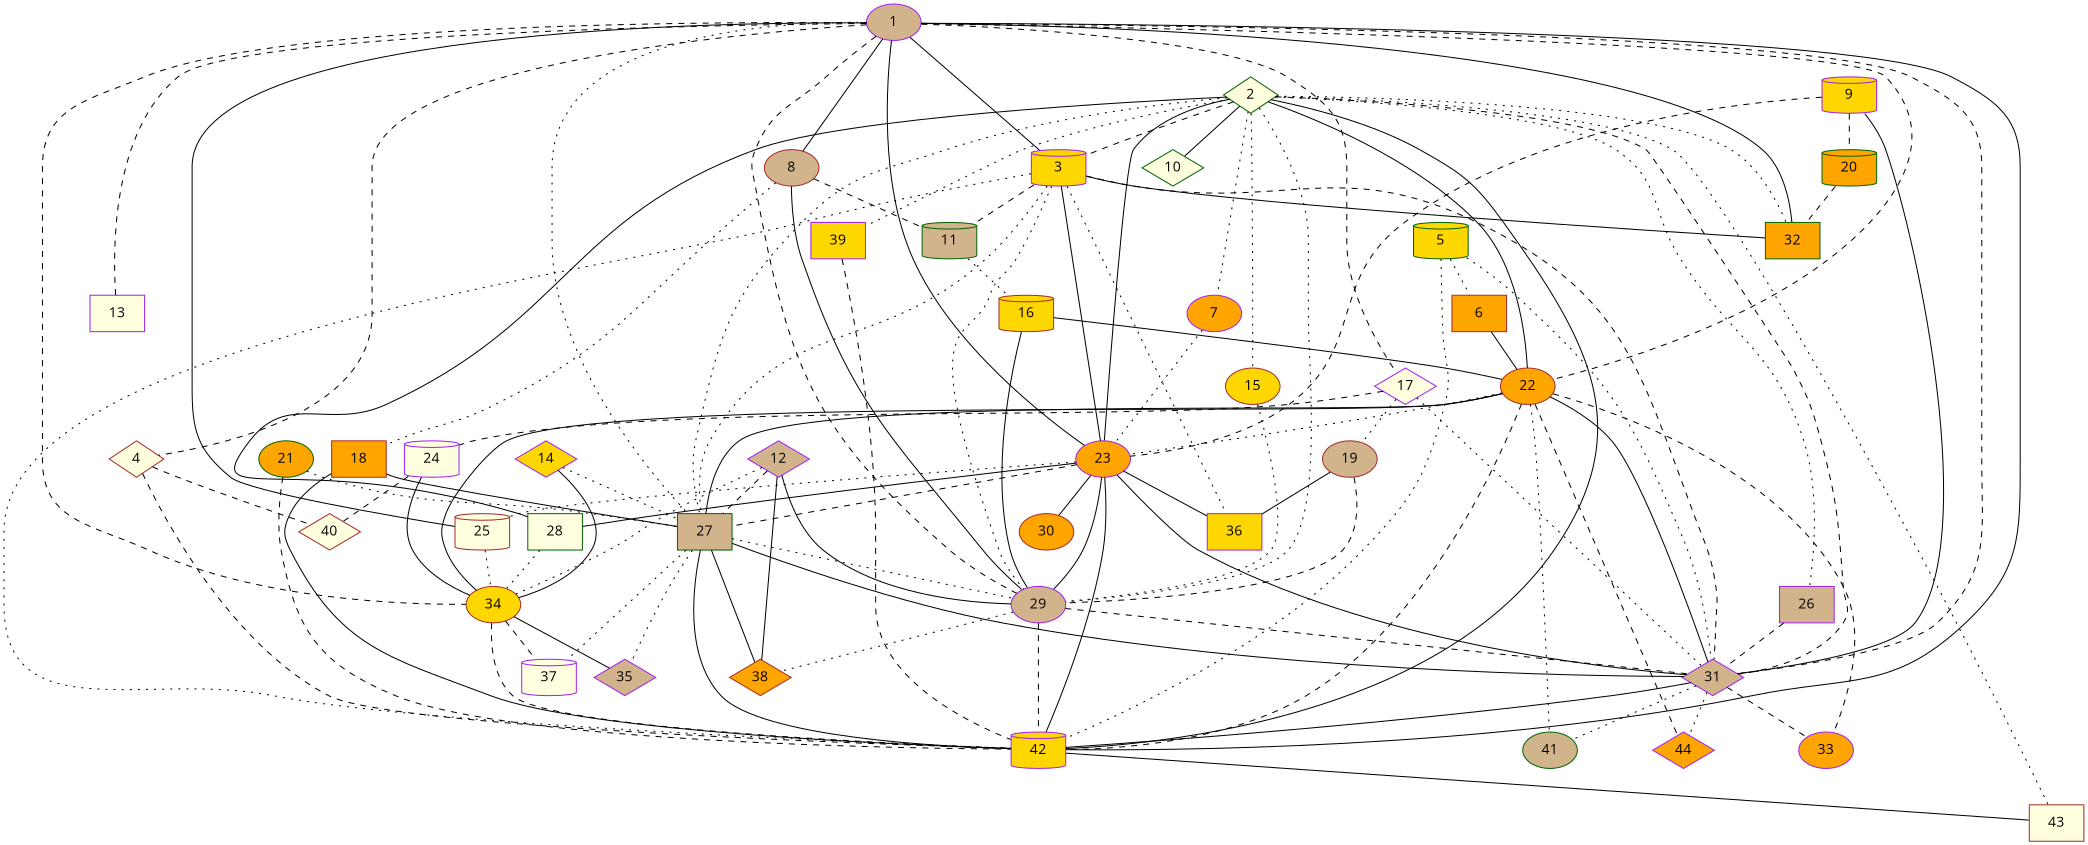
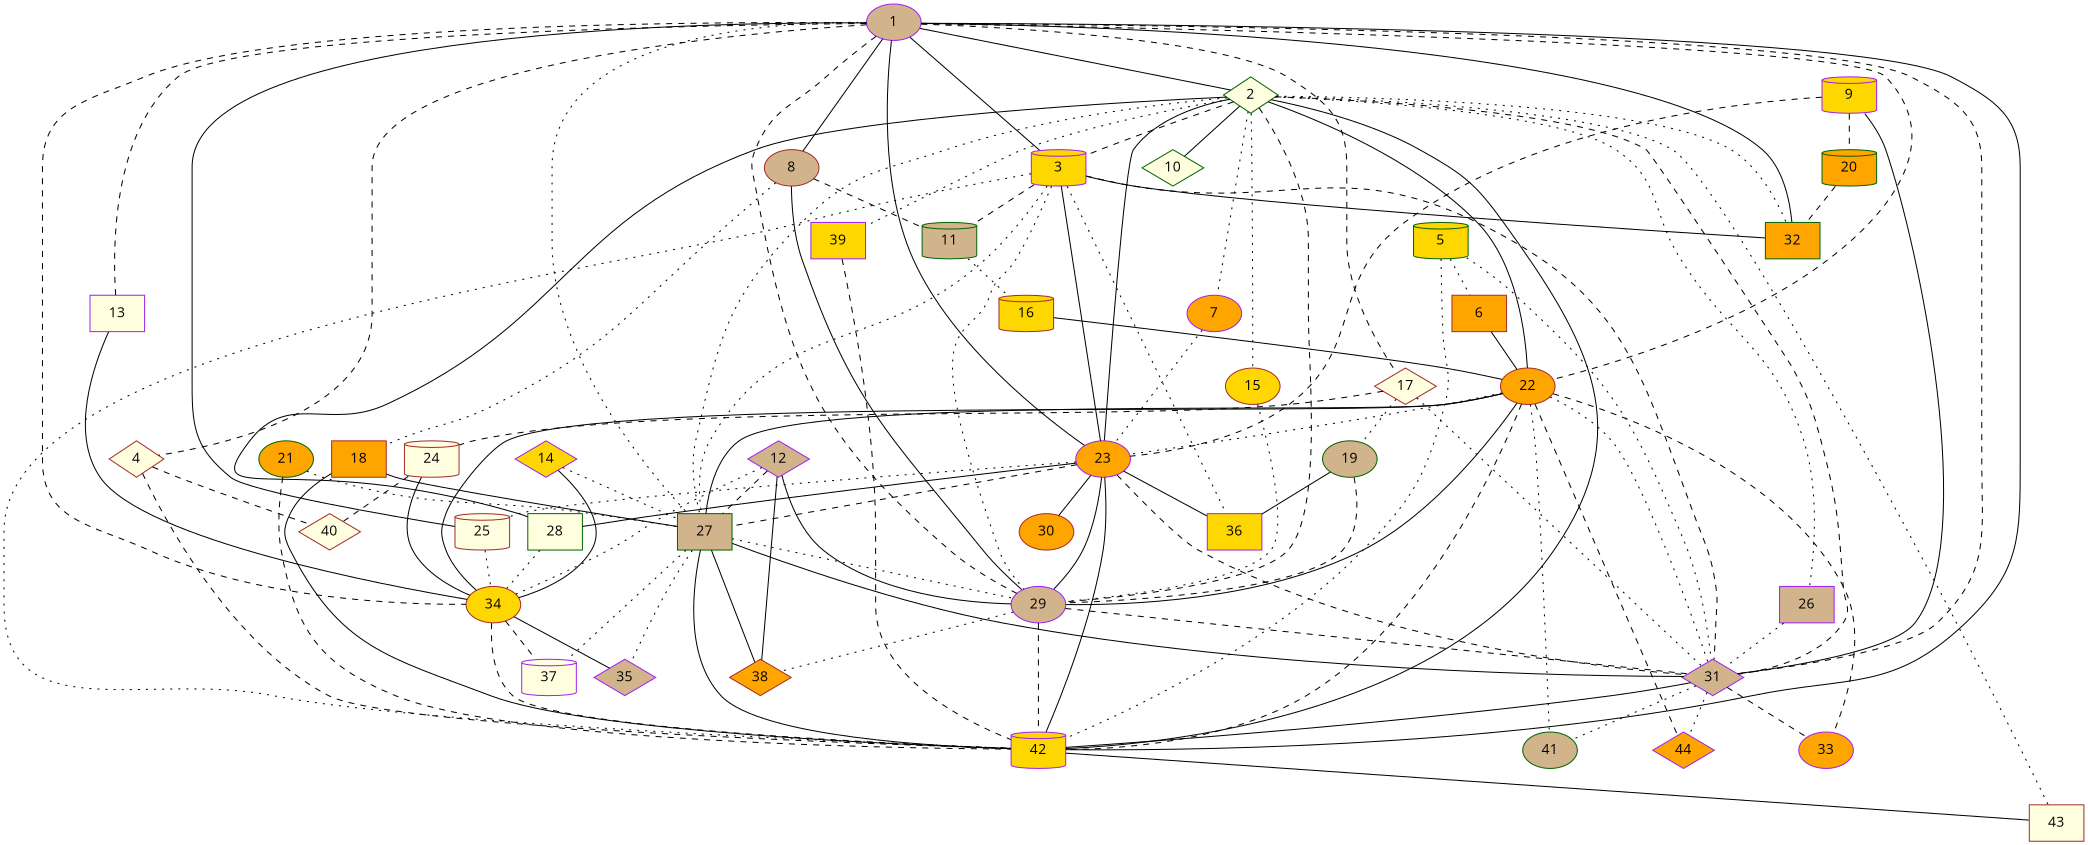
edge "1" -- "2": added
node "17": color purple -> brown
edge "2" -- "29": style dotted -> dashed
node "24": color purple -> brown
node "19": color brown -> darkgreen
edge "16" -- "29": now "22" -- "29"
edge "22" -- "31": style solid -> dotted
edge "13" -- "34": added
edge "23" -- "31": style solid -> dashed
edge "26" -- "31": style dashed -> dotted
